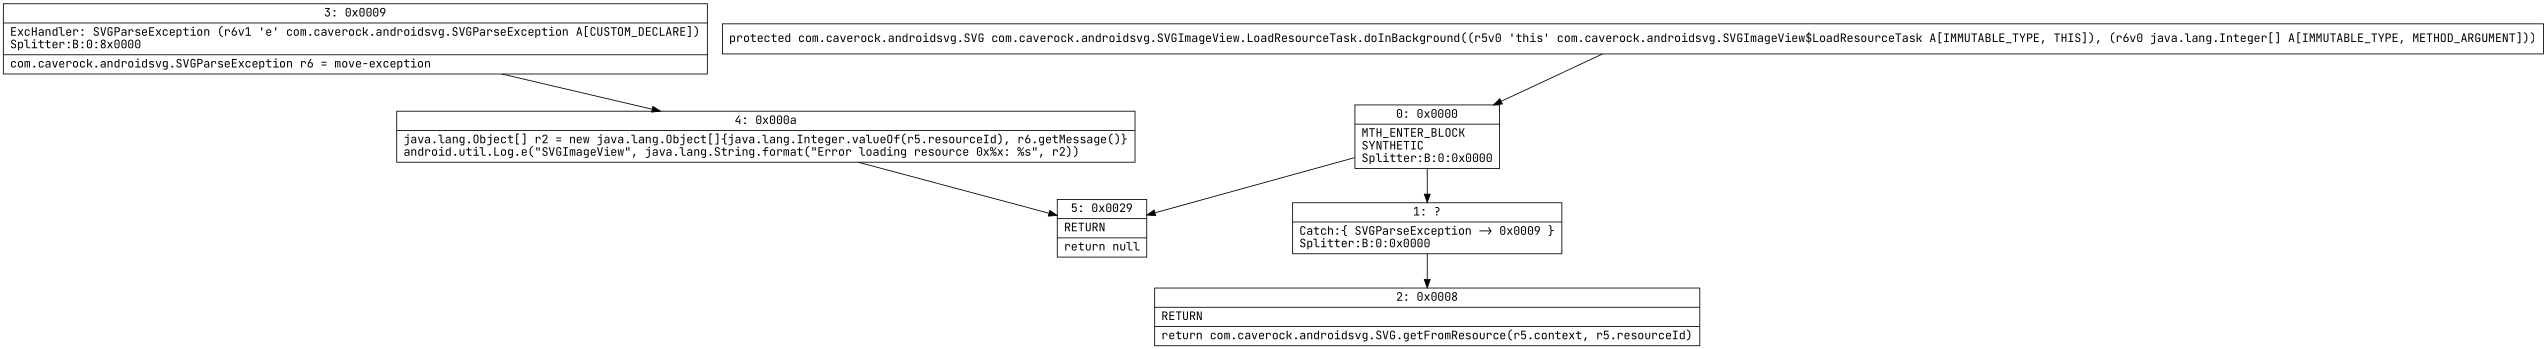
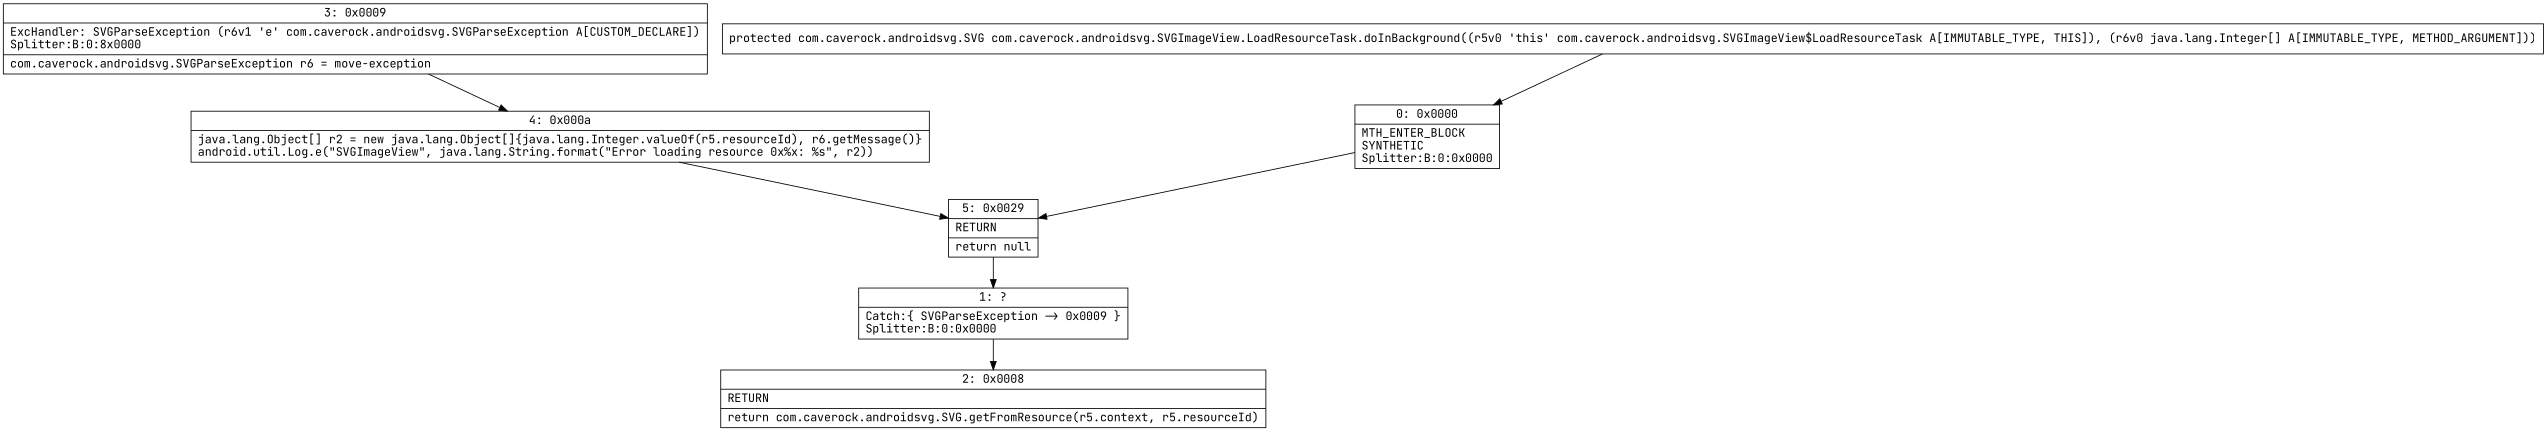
edge "0: 0x0000" -> "1: ?": now "5: 0x0029" -> "1: ?"
